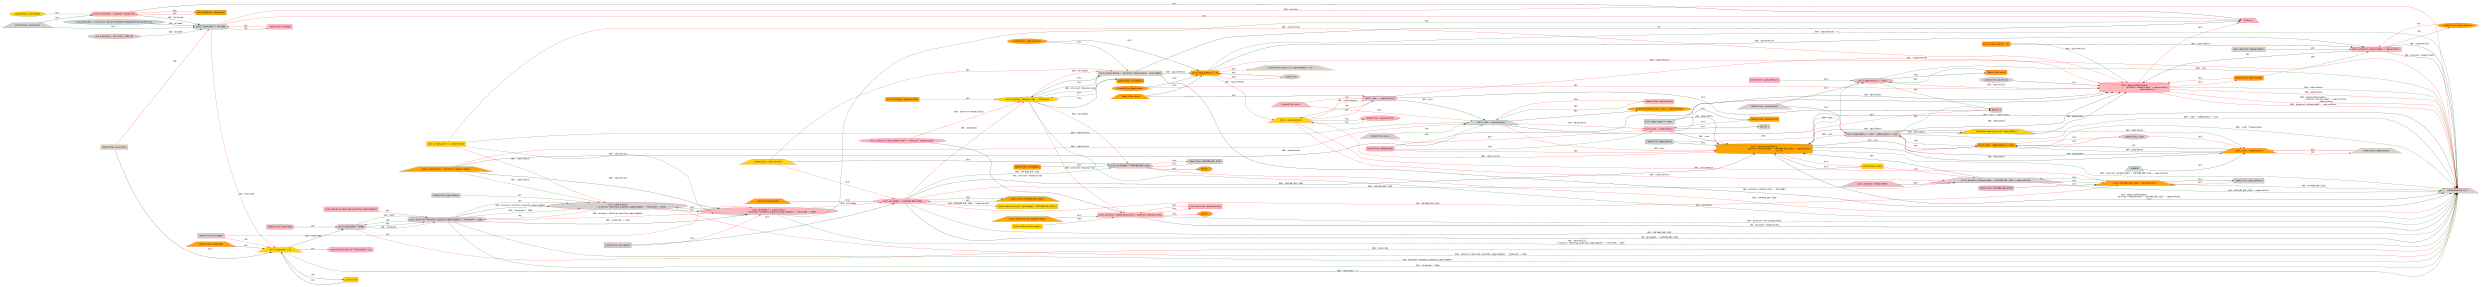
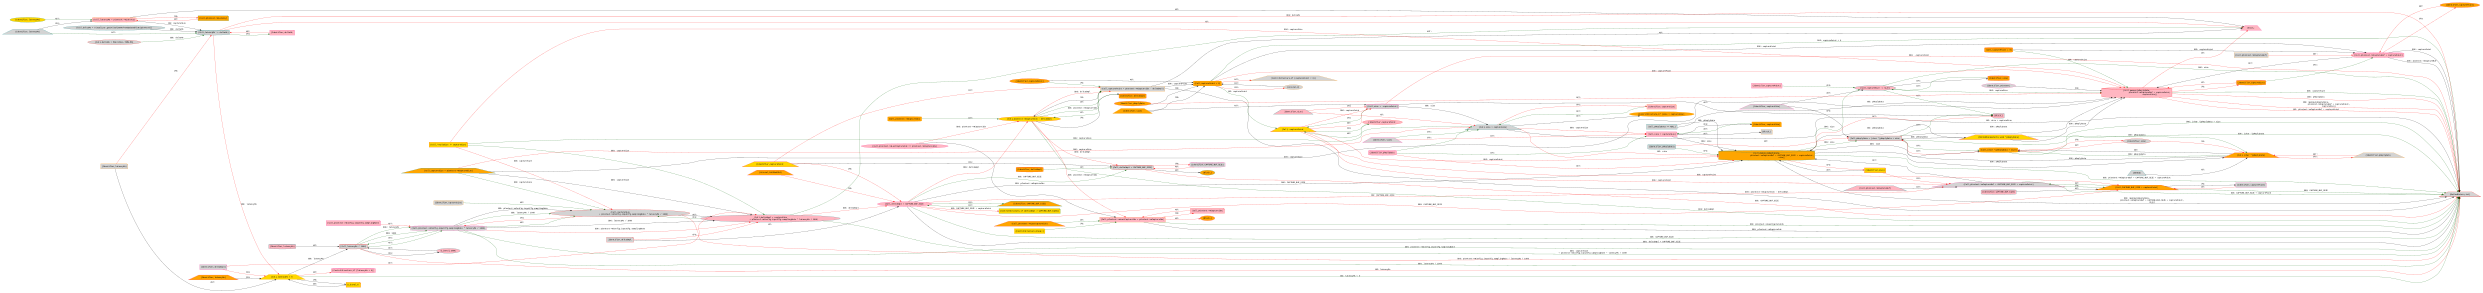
edge "(Call,latencyMs = pContext->mLatency)" -> "(Call,latencyMs -= deltaMs)": label "DDG: latencyMs" -> "DDG: captureSize"
node "(Call,pContext->mLastCaptureIdx)": color teal -> red
node "(Literal,1000)": added
